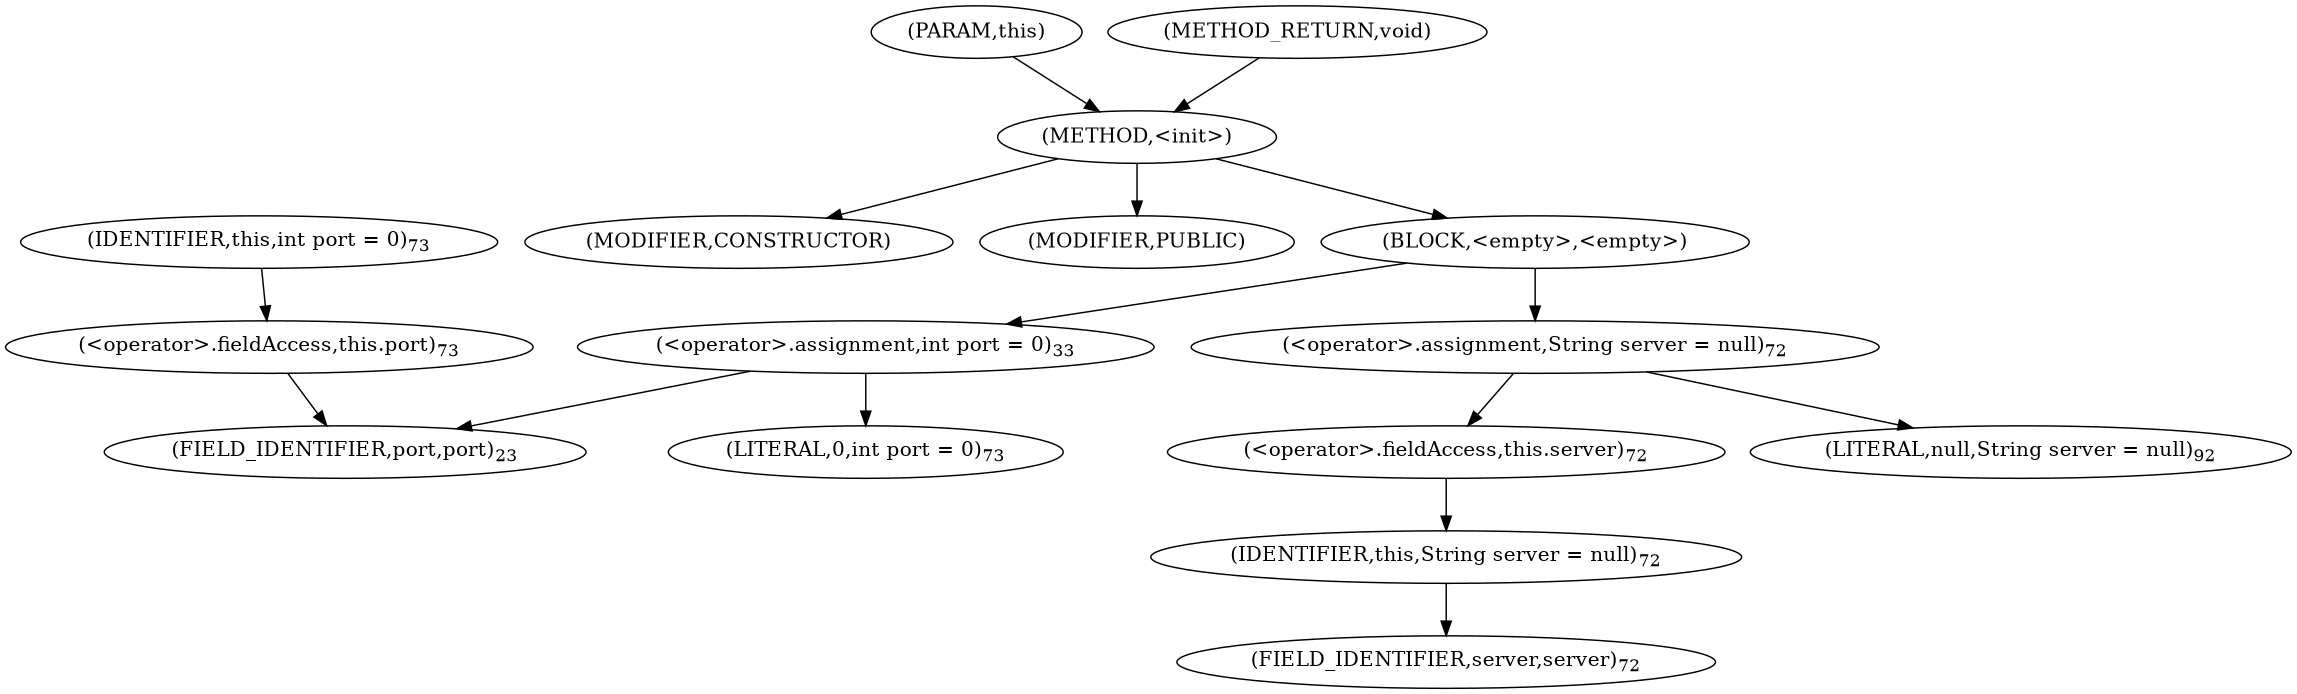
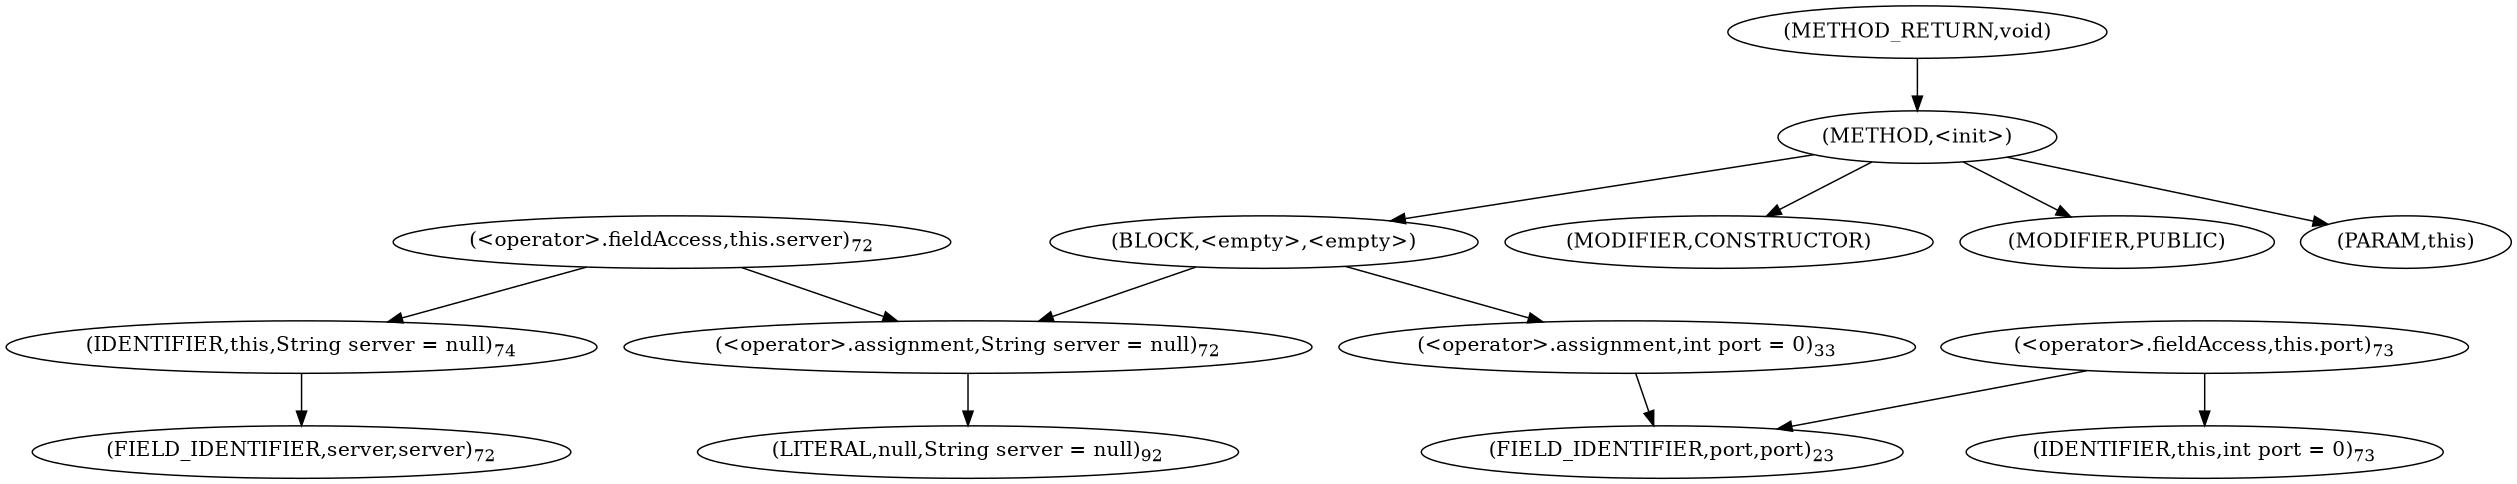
edge "(PARAM,this)" -> "(METHOD,<init>)": reversed
edge "(IDENTIFIER,this,int port = 0)" -> "(<operator>.fieldAccess,this.port)": reversed
edge "(<operator>.assignment,String server = null)" -> "(<operator>.fieldAccess,this.server)": reversed
node "(LITERAL,0,int port = 0)": removed
node "(IDENTIFIER,this,String server = null)": text "72" -> "74"
